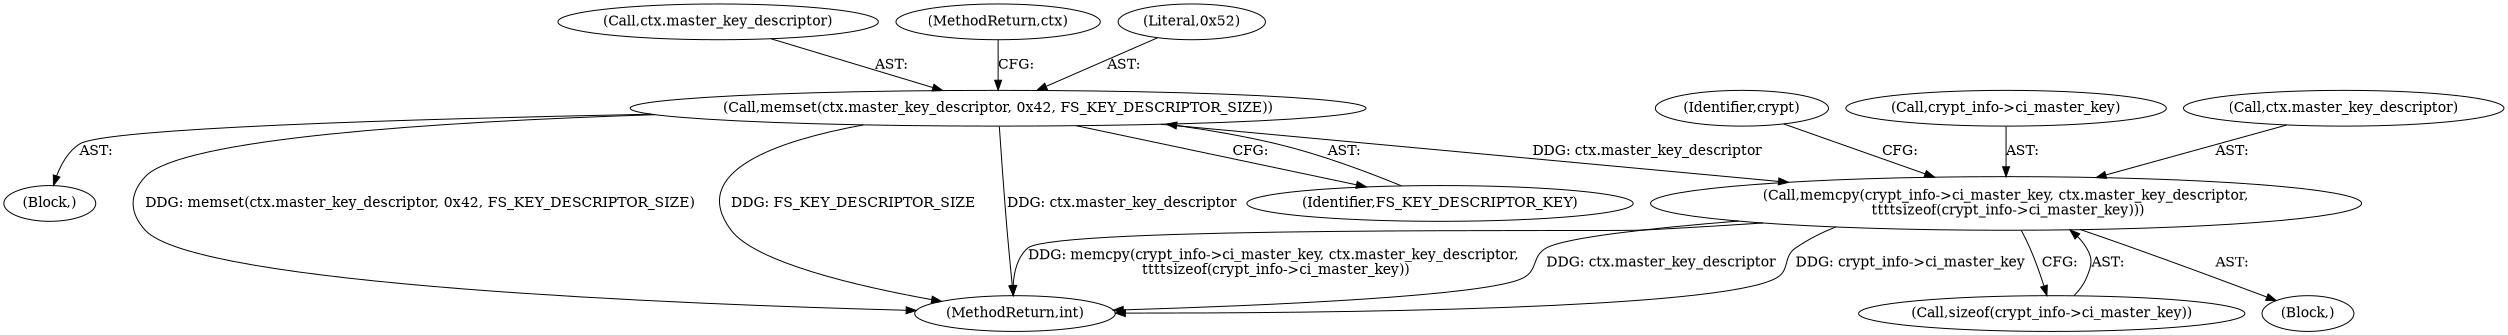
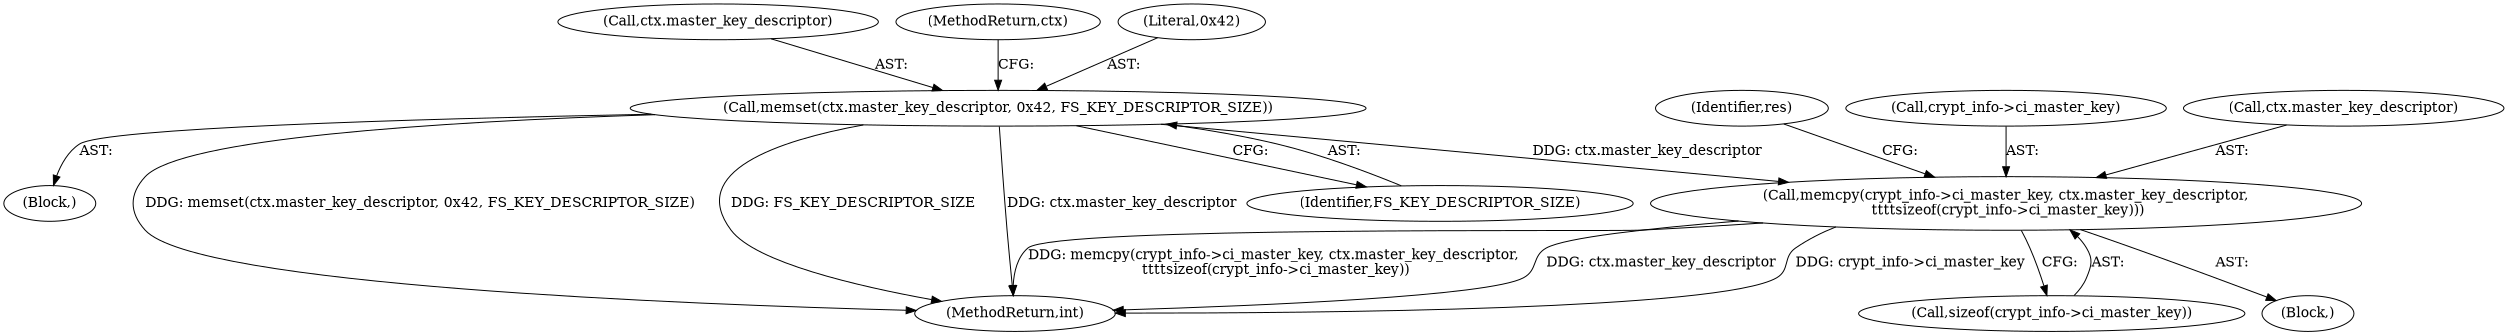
node "(Literal,0x52)": label "(Literal,0x52)" -> "(Literal,0x42)"
node "(Identifier,crypt)": label "(Identifier,crypt)" -> "(Identifier,res)"
node "(Identifier,FS_KEY_DESCRIPTOR_KEY)": label "(Identifier,FS_KEY_DESCRIPTOR_KEY)" -> "(Identifier,FS_KEY_DESCRIPTOR_SIZE)"
